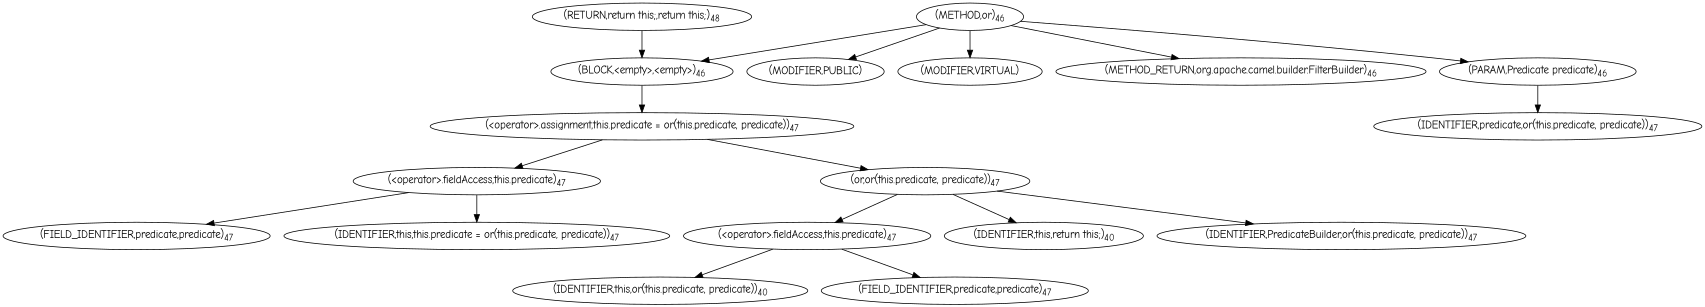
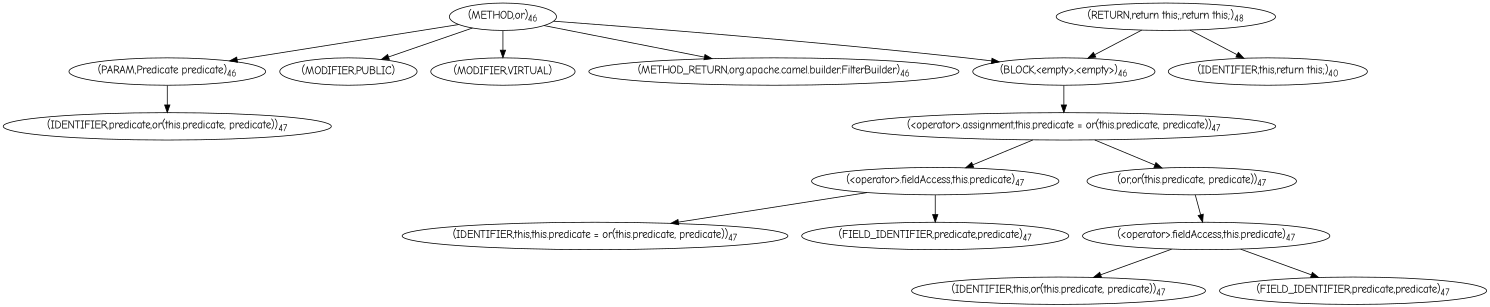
edge "(or,or(this.predicate, predicate))" -> "(IDENTIFIER,this,return this;)": now "(RETURN,return this;,return this;)" -> "(IDENTIFIER,this,return this;)"
node "(IDENTIFIER,PredicateBuilder,or(this.predicate, predicate))": removed
node "(IDENTIFIER,this,or(this.predicate, predicate))": text "40" -> "47"
